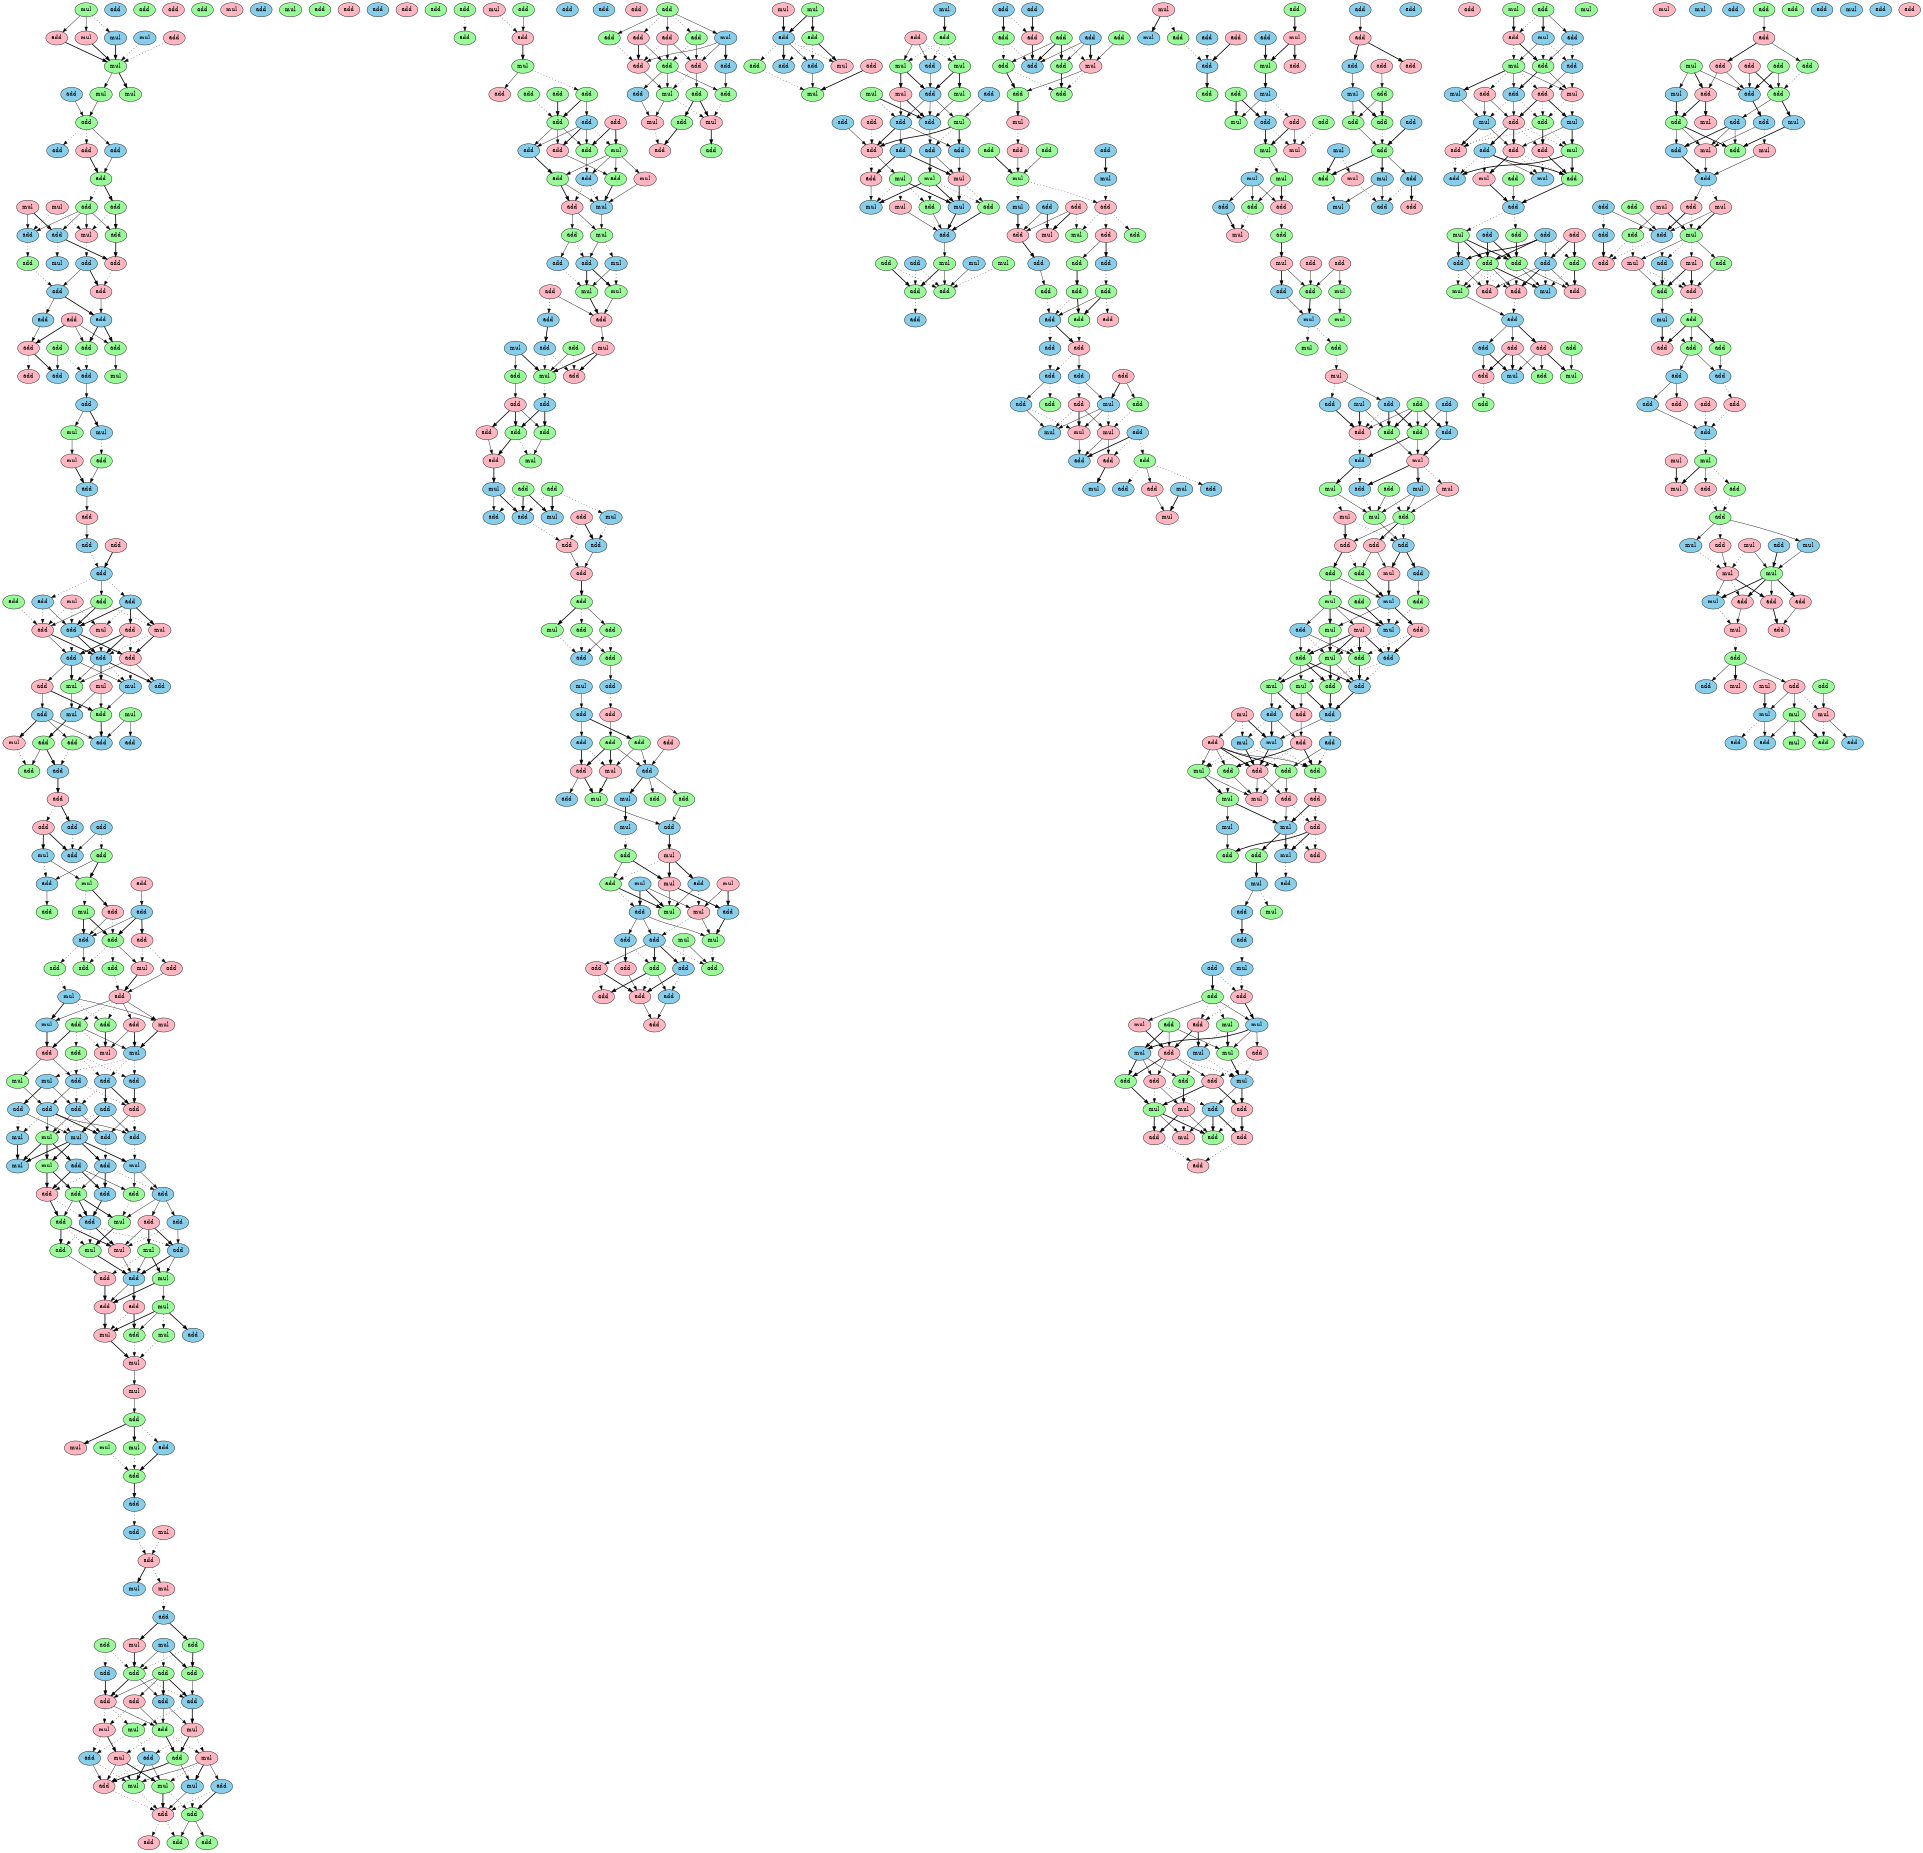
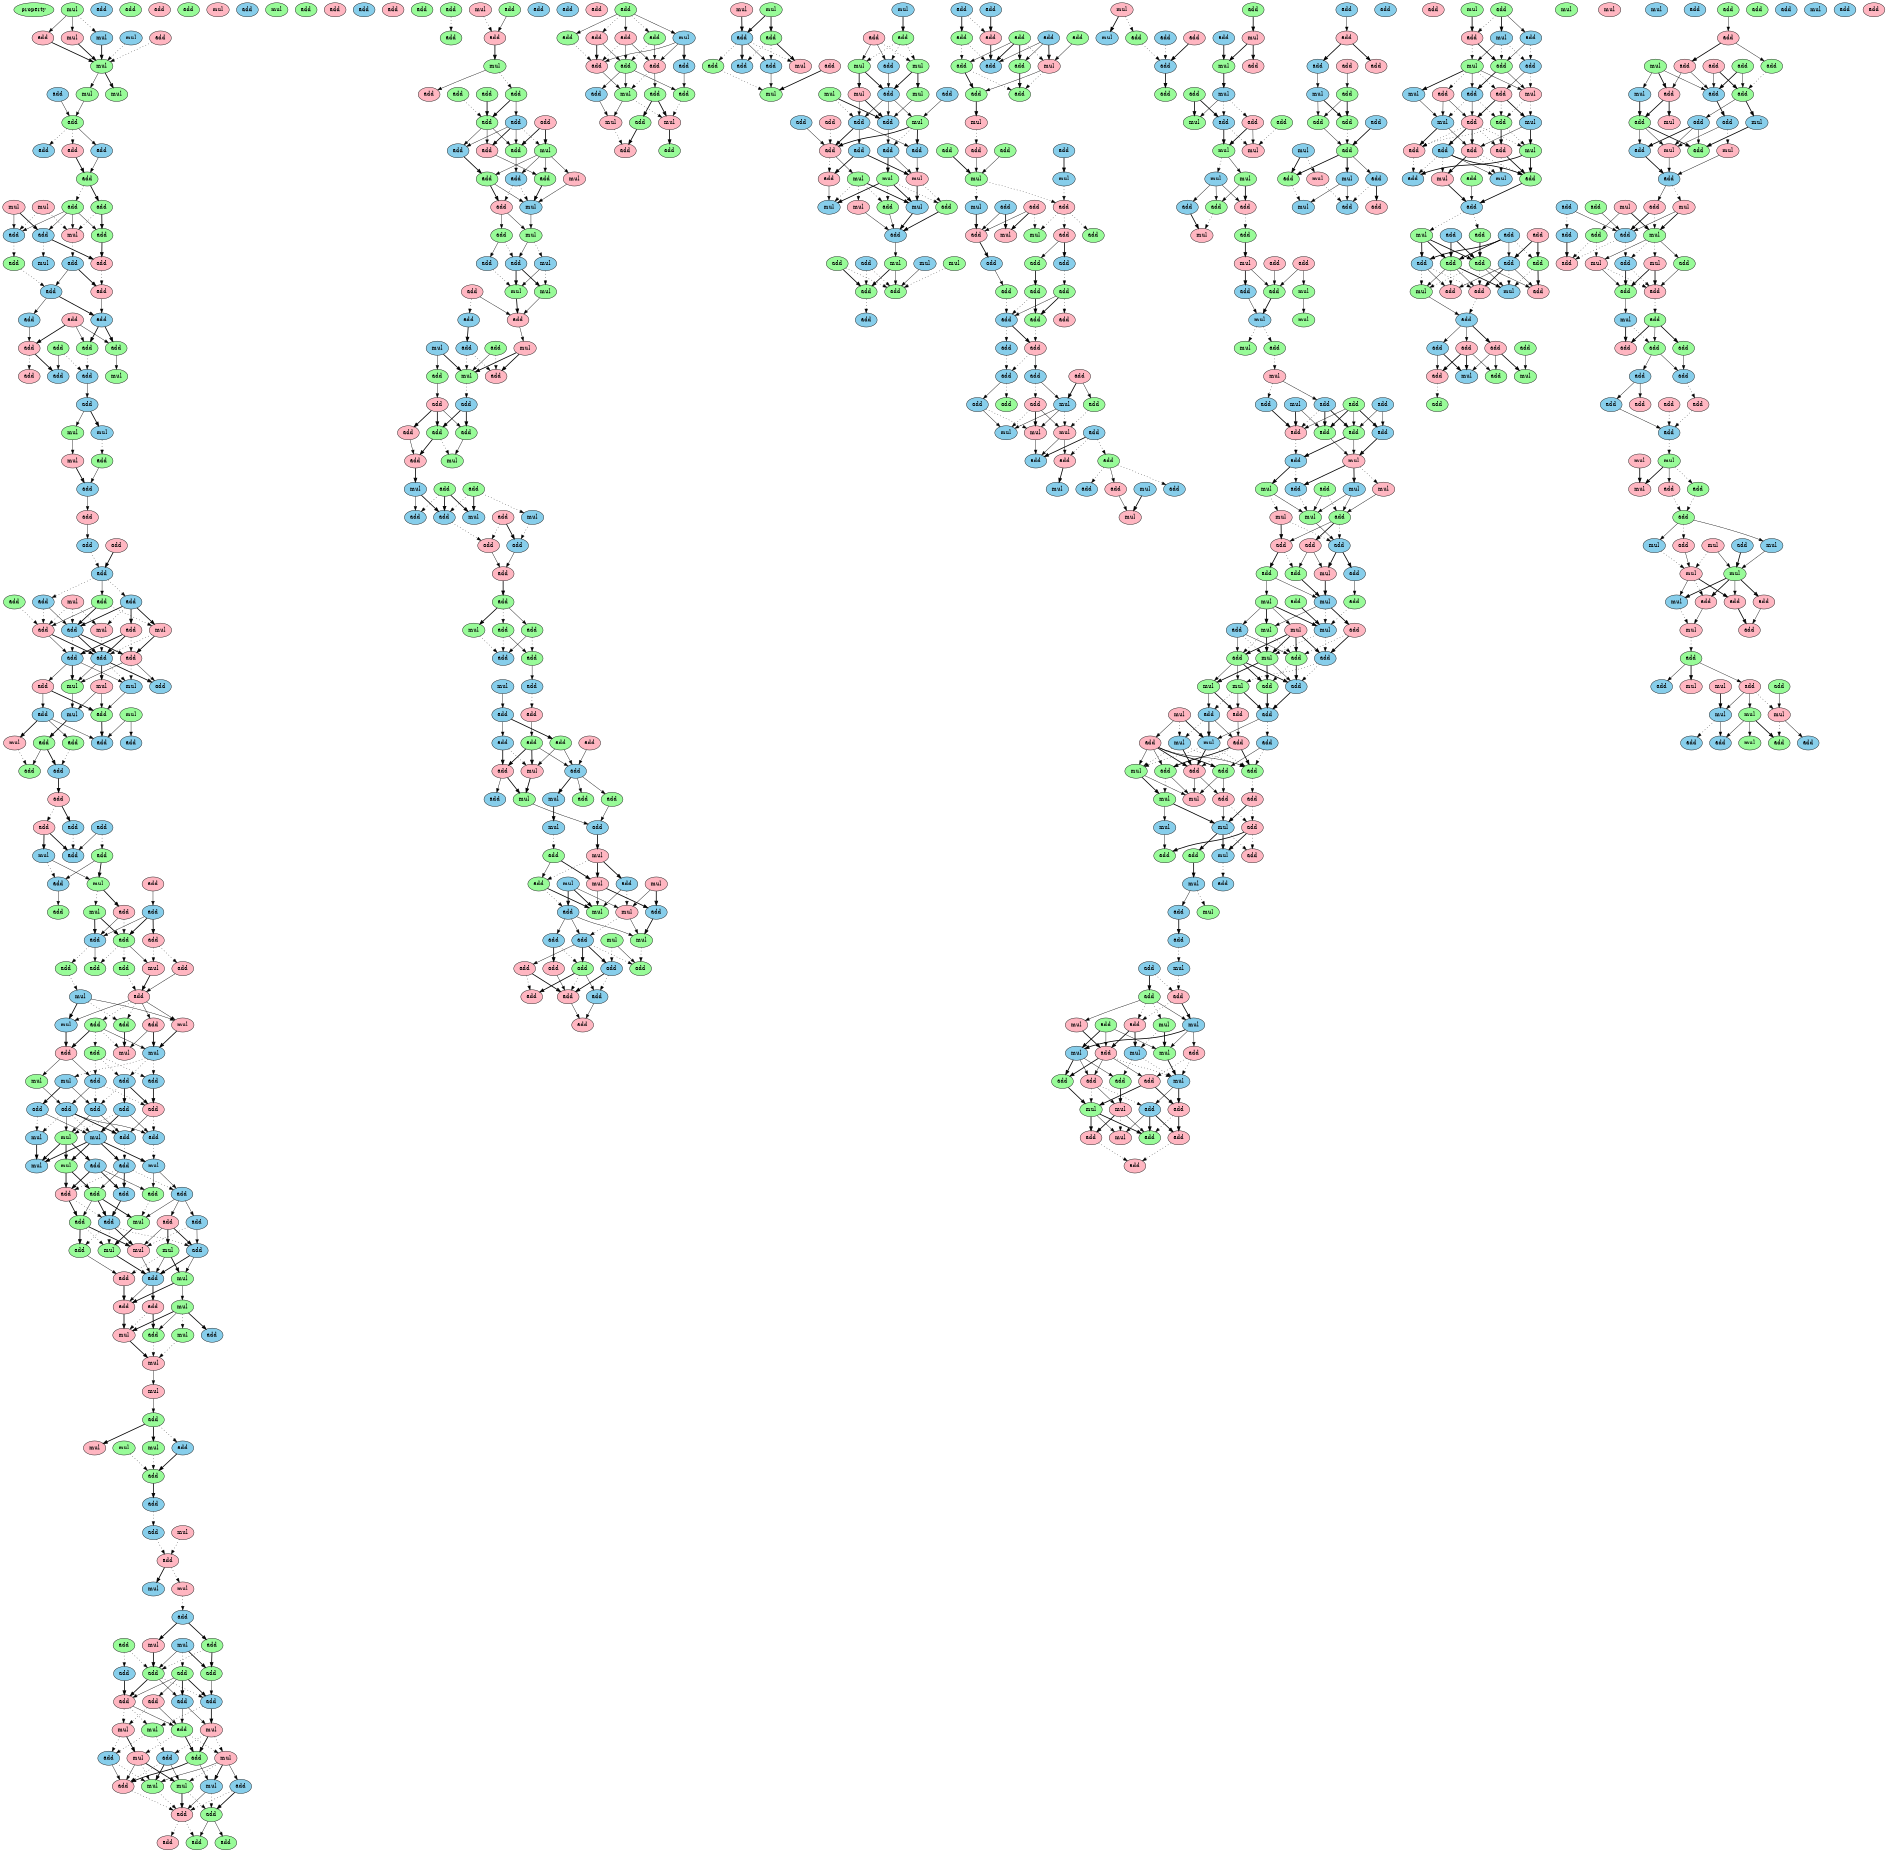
node "property": added
